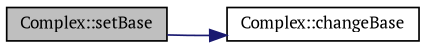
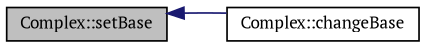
edge "Complex::setBase" -> "Complex::changeBase": reversed
